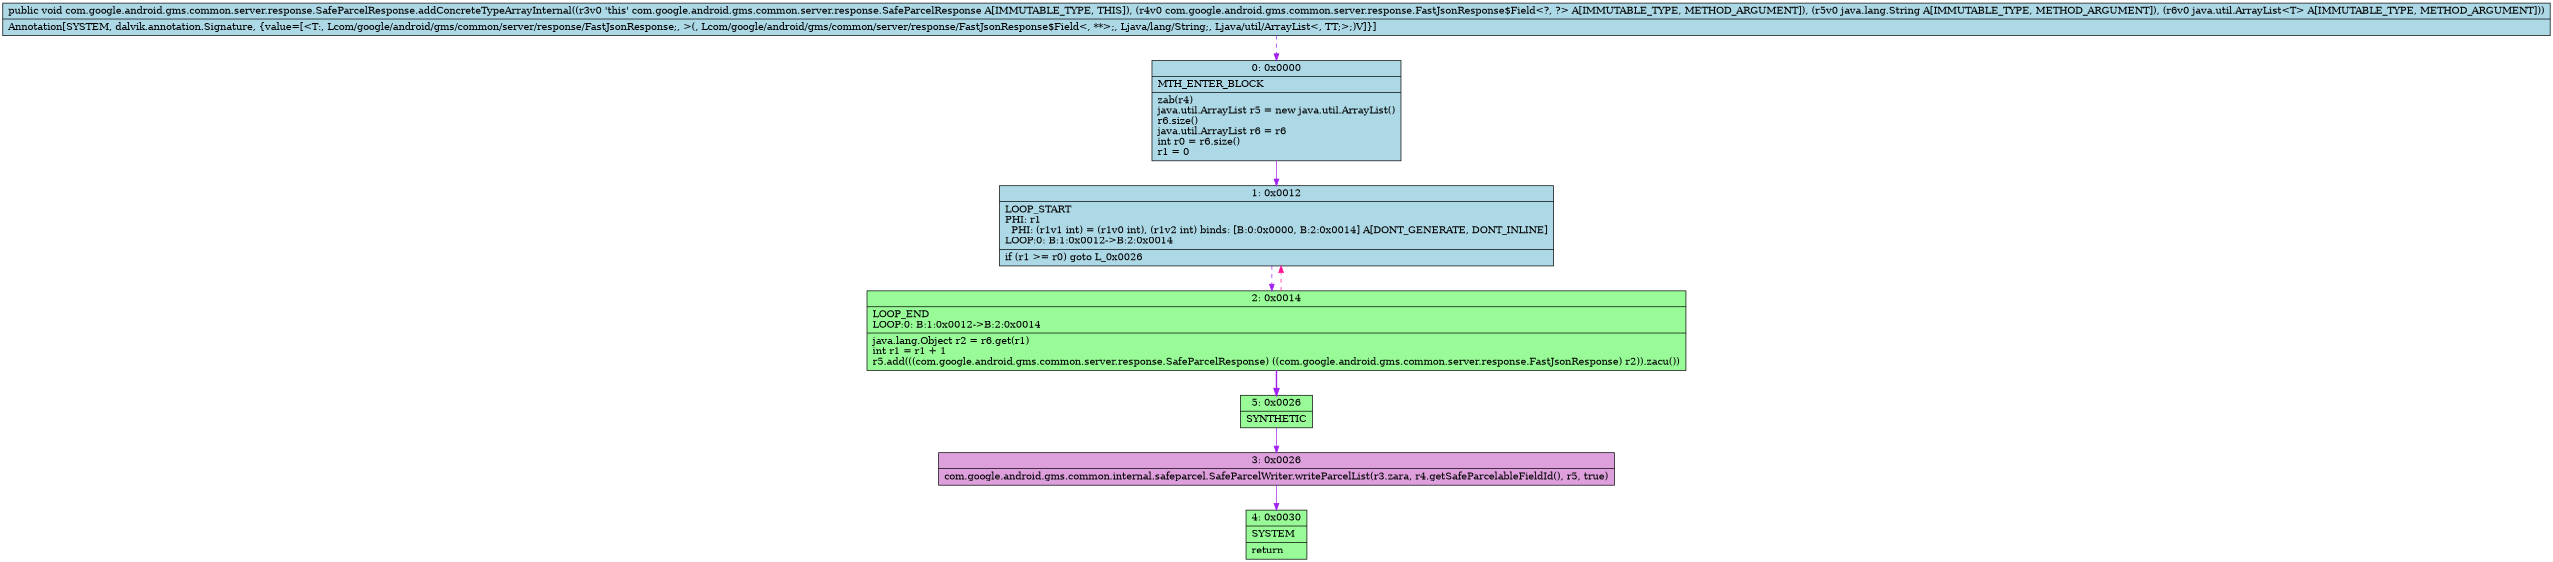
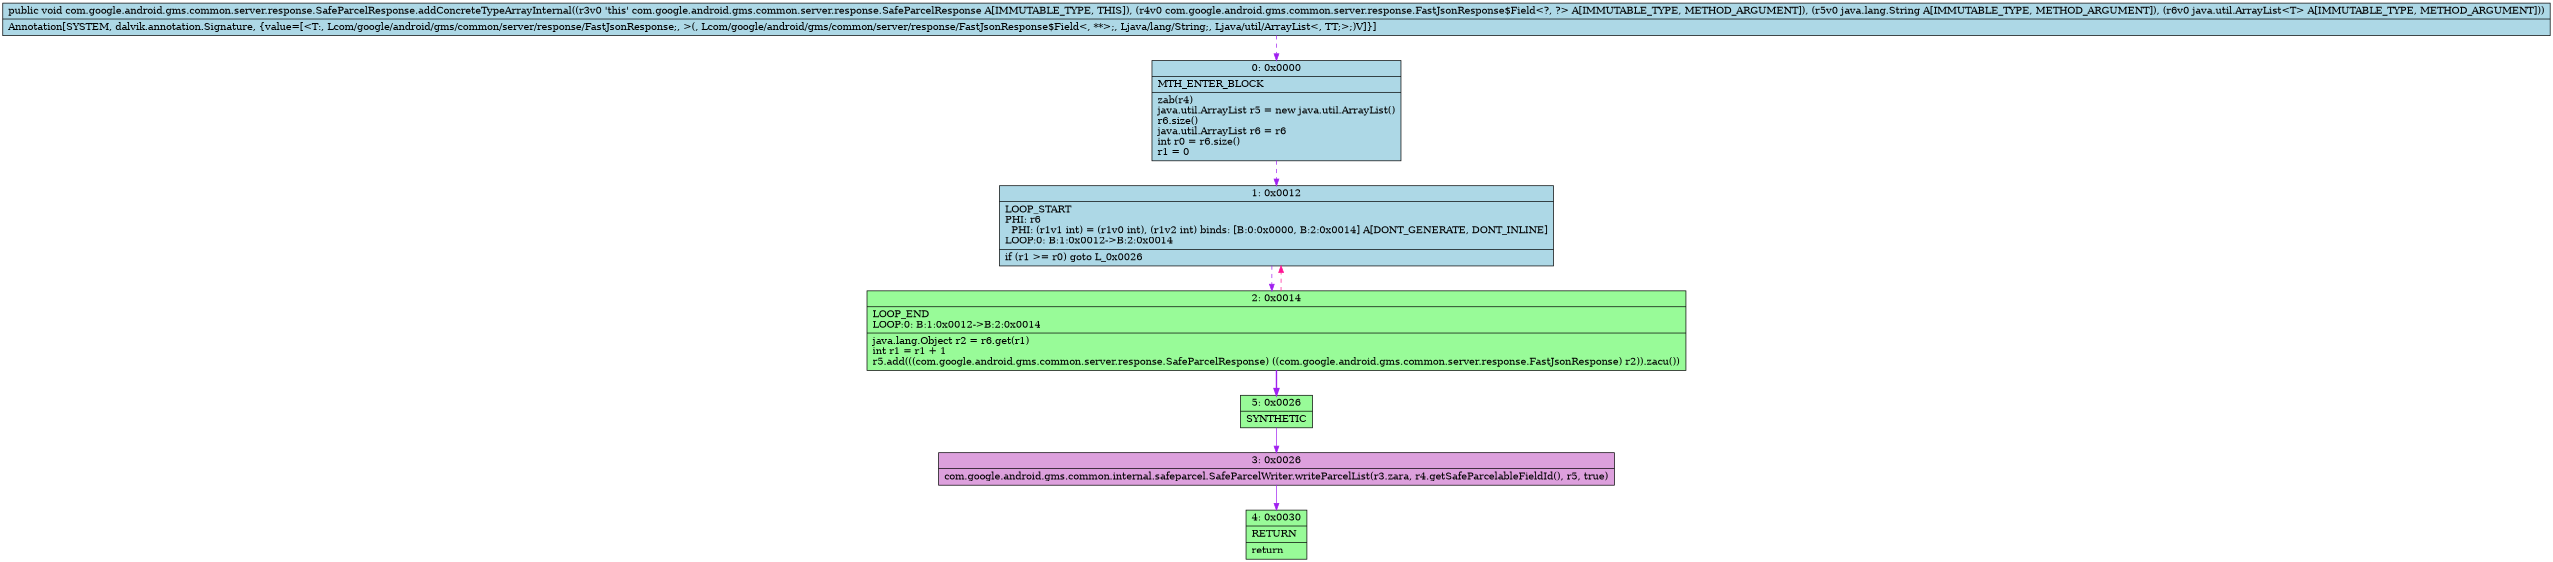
edge "0: 0x0000" -> "1: 0x0012": style solid -> dashed
node "1: 0x0012": text "PHI: r1" -> "PHI: r6"
node "4: 0x0030": text "SYSTEM" -> "RETURN"
